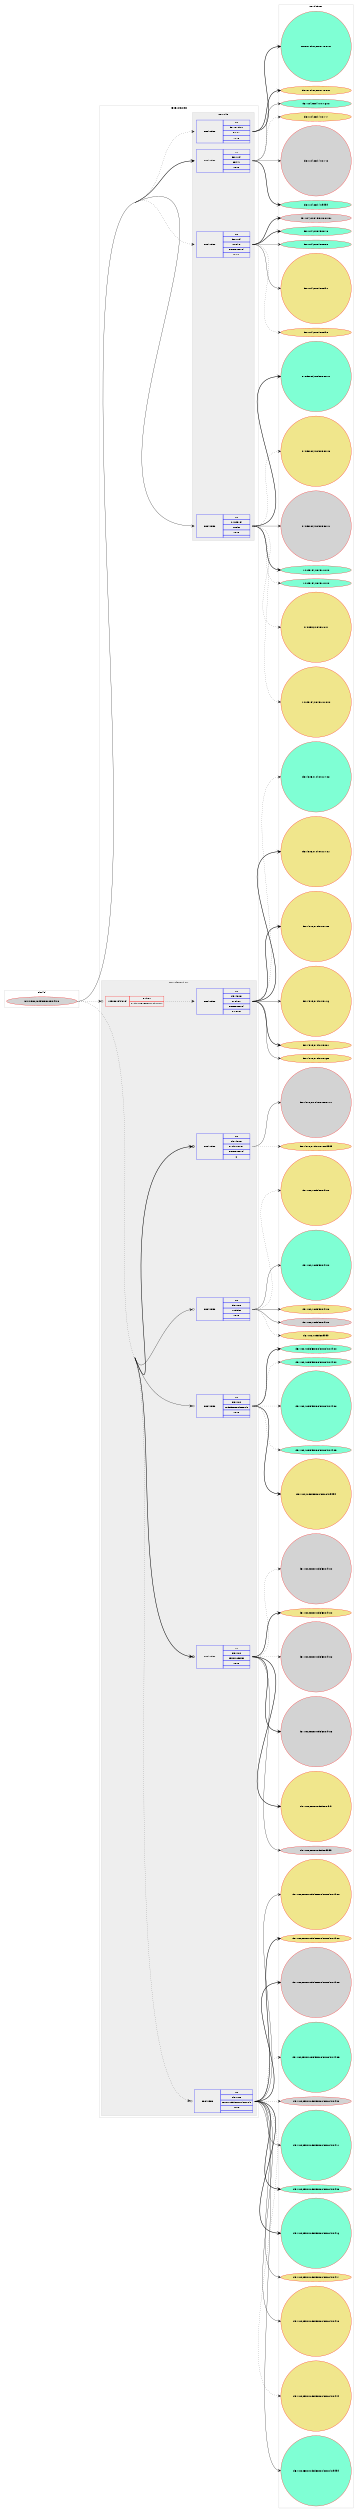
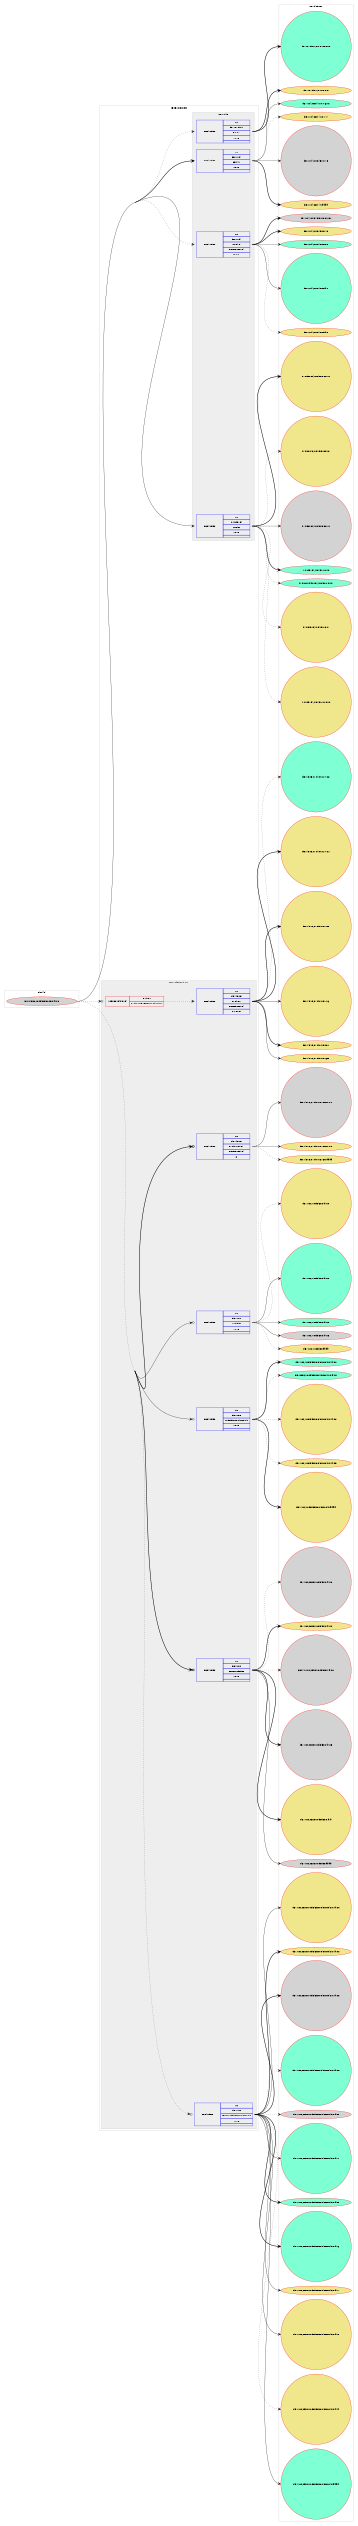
node "core-python/empy-3.3-r1": label "core-python/empy-3.3-r1" -> "dev-python/empy-3.3-r1"
node "dev-python/empy-3.3.2": label "dev-python/empy-3.3.2" -> "dev-python/sys-3.3.2"
node "dev-util/catkin-0.7.8": label "dev-util/catkin-0.7.8" -> "dev-util/cmake-0.7.8"
node "dev-util/catkin-9999": fillcolor aquamarine -> khaki
node "dev-util/cmake-3.7.2": fillcolor aquamarine -> khaki
node "dev-util/cmake-3.9.4": fillcolor khaki -> aquamarine
node "sys-devel/make-3.80-r4": fillcolor aquamarine -> khaki
node "sys-devel/make-3.81-r2": label "sys-devel/make-3.81-r2" -> "sys-topic/make-3.81-r2"
node "sys-devel/make-4.1-r1": label "sys-devel/make-4.1-r1" -> "sys-conditional/make-4.1-r1"
node "sys-test/make-4.2.1": label "sys-test/make-4.2.1" -> "sys-devel/make-4.2.1"
node "dev-lang/cmake-exec-2.4.4": label "dev-lang/cmake-exec-2.4.4" -> "dev-lang/python-exec-2.4.4"
node "dev-lang/python-exec-2.4.5": added
node "dev-ros/nodelet-1.9.12": fillcolor khaki -> aquamarine
node "dev-ros/nodelet_topic_tools-1.9.11": label "dev-ros/nodelet_topic_tools-1.9.11" -> "dev-test/nodelet_topic_tools-1.9.11"
node "dev-ros/nodelet_topic_tools-1.9.12": fillcolor aquamarine -> khaki
node "dev-ros/nodelet_topic_tools-1.9.13": fillcolor aquamarine -> khaki
node "dev-ros/test_nodelet-1.9.12": label "dev-ros/test_nodelet-1.9.12" -> "catkin-ros/test_nodelet-1.9.12"
